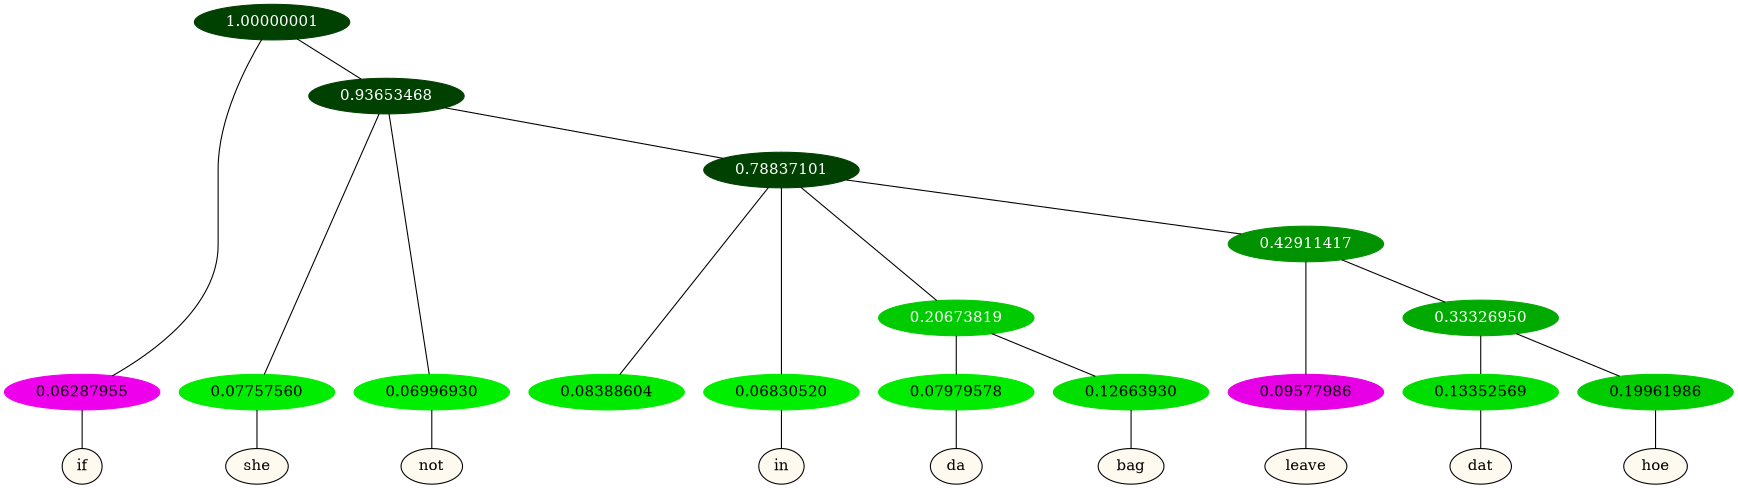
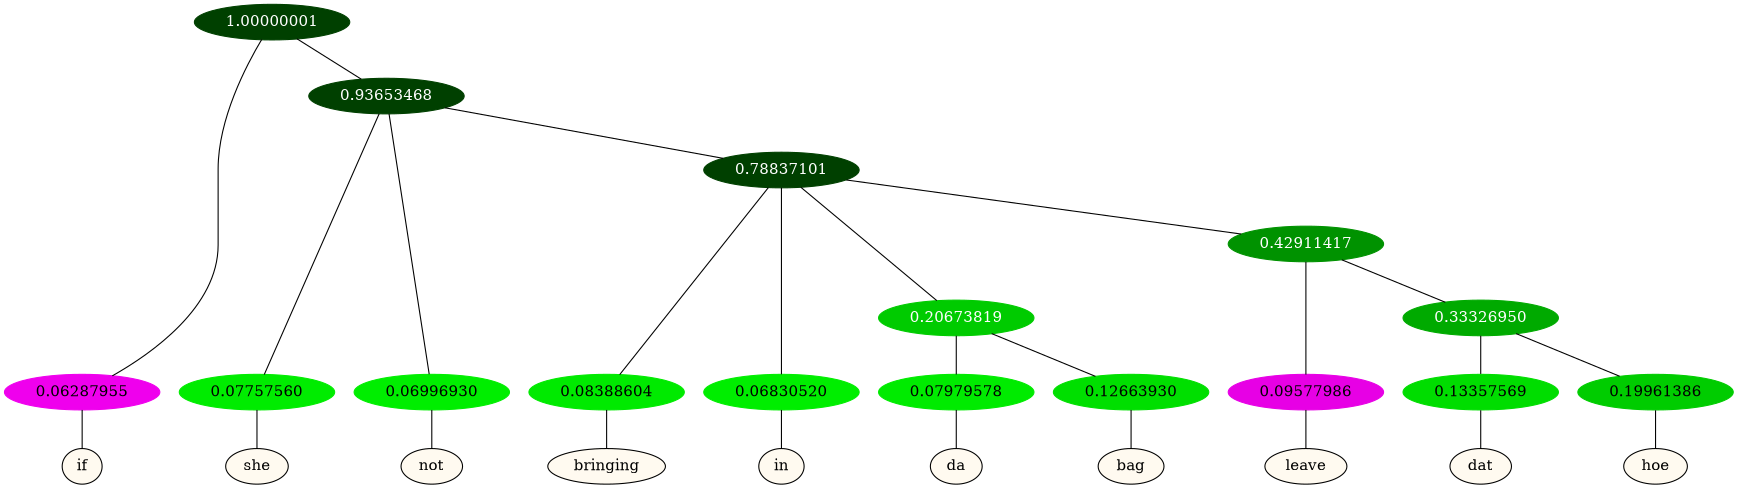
node "0.13352569": label "0.13352569" -> "0.13357569"
node "0.19961986": label "0.19961986" -> "0.19961386"
node "bringing": added
